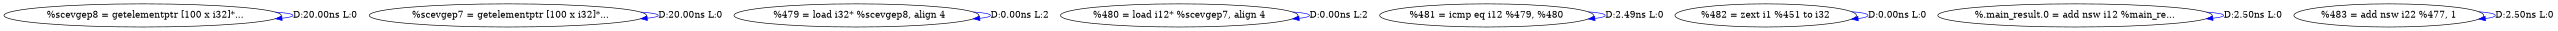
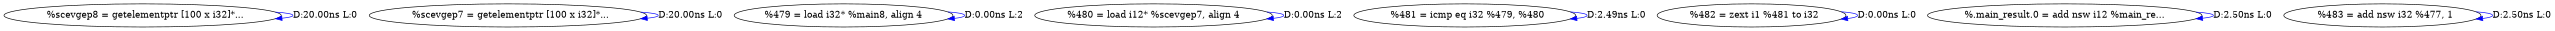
node "%479 = load i32* %scevgep8, align 4": label "%479 = load i32* %scevgep8, align 4" -> "%479 = load i32* %main8, align 4"
node "%481 = icmp eq i12 %479, %480": label "%481 = icmp eq i12 %479, %480" -> "%481 = icmp eq i32 %479, %480"
node "%482 = zext i1 %451 to i32": label "%482 = zext i1 %451 to i32" -> "%482 = zext i1 %481 to i32"
node "%483 = add nsw i22 %477, 1": label "%483 = add nsw i22 %477, 1" -> "%483 = add nsw i32 %477, 1"
